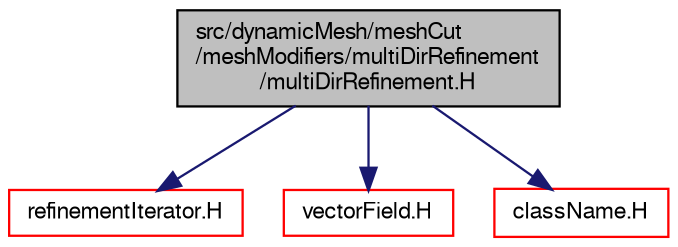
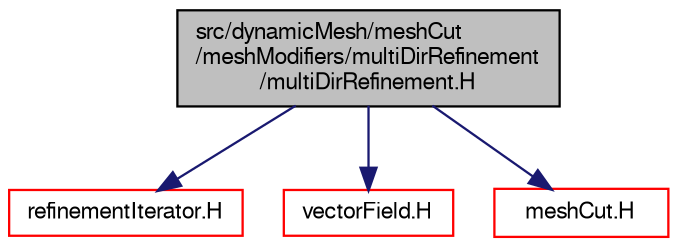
node "className.H": label "className.H" -> "meshCut.H"
